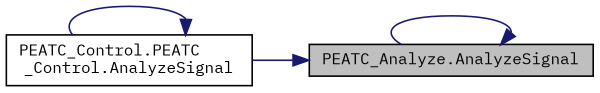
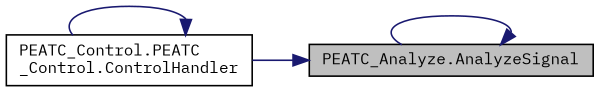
node "PEATC_Control.PEATC _Control.AnalyzeSignal": label "PEATC_Control.PEATC _Control.AnalyzeSignal" -> "PEATC_Control.PEATC _Control.ControlHandler"
